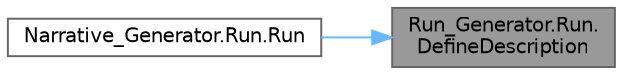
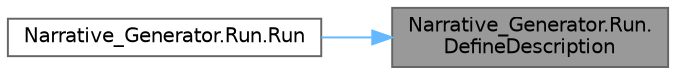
node "Run_Generator.Run. DefineDescription": label "Run_Generator.Run. DefineDescription" -> "Narrative_Generator.Run. DefineDescription"
